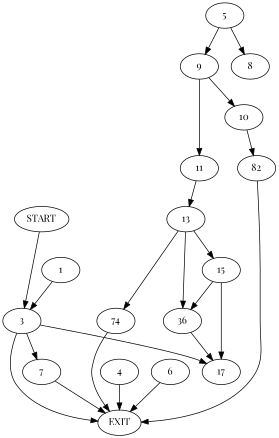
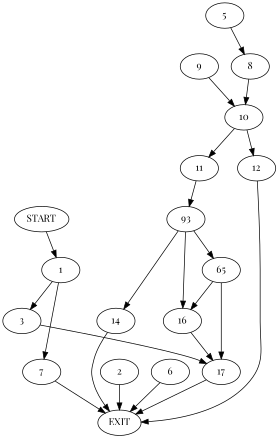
edge "5" -> "9": removed
edge "8" -> "10": added
edge "9" -> "11": now "10" -> "11"
node "82": label "82" -> "12"
node "13": label "13" -> "93"
edge "START" -> "3": now "START" -> "1"
node "15": label "15" -> "65"
node "74": label "74" -> "14"
node "36": label "36" -> "16"
edge "3" -> "7": now "1" -> "7"
node "4": label "4" -> "2"
edge "3" -> "EXIT": now "17" -> "EXIT"
